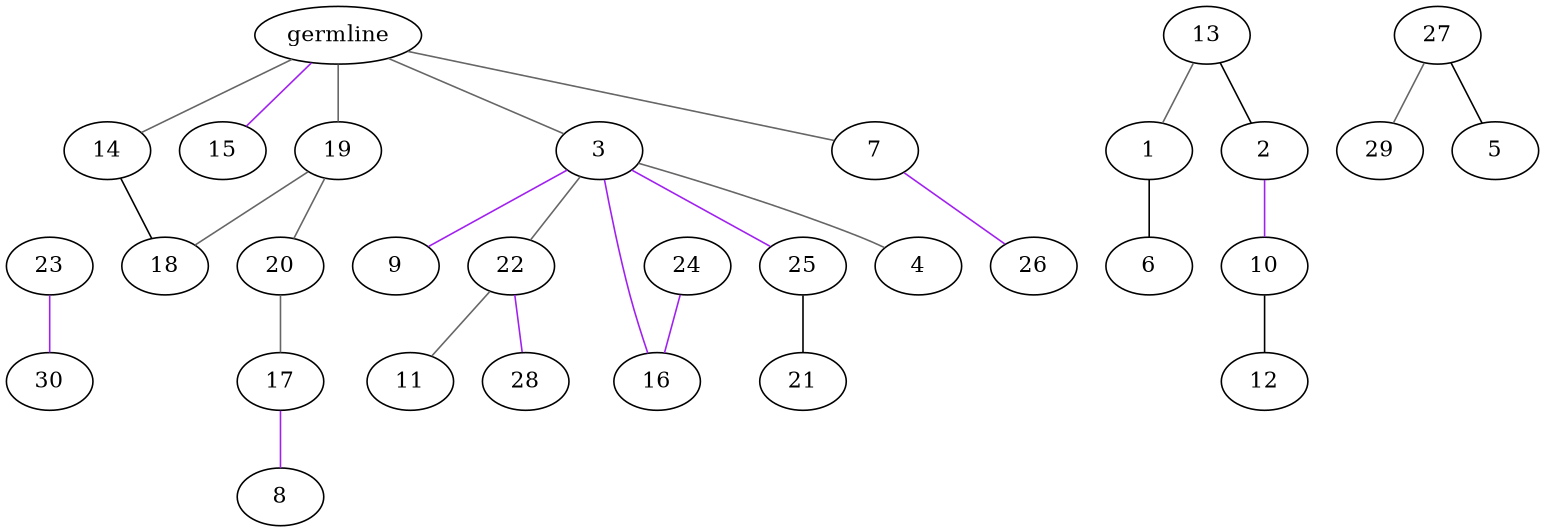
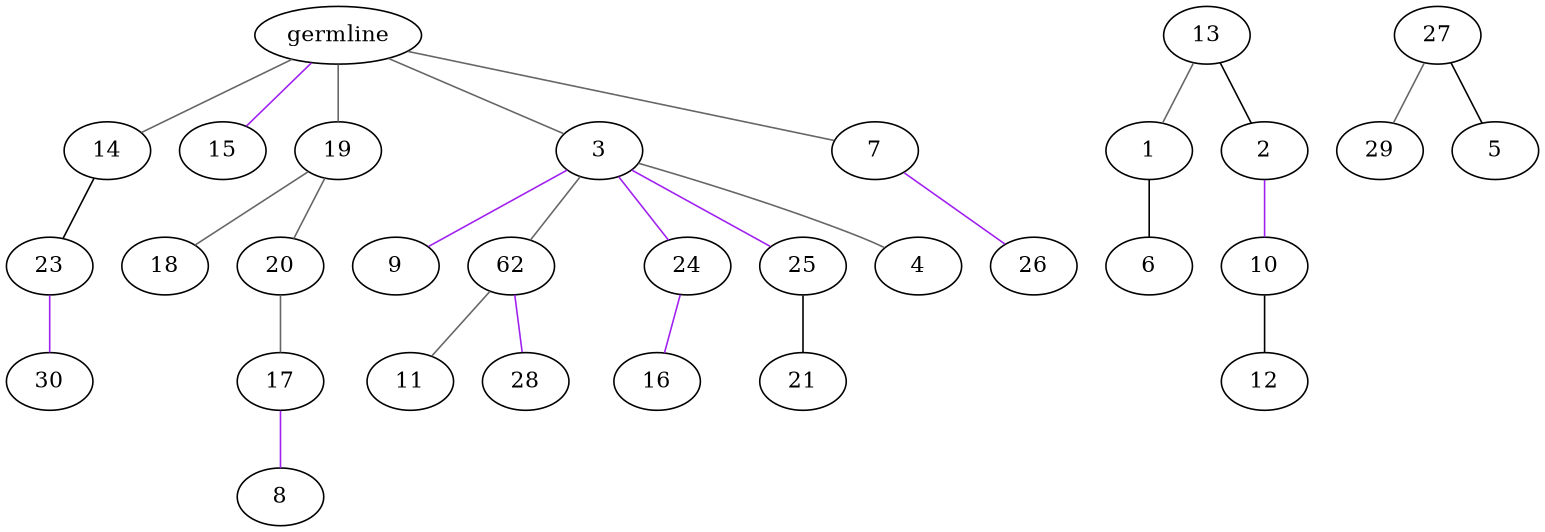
edge "14" -- "18": now "14" -- "23"
node "22": label "22" -> "62"
edge "3" -- "16": now "3" -- "24"
